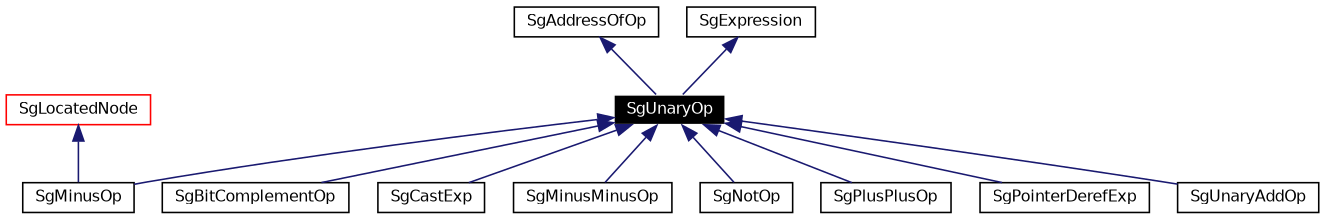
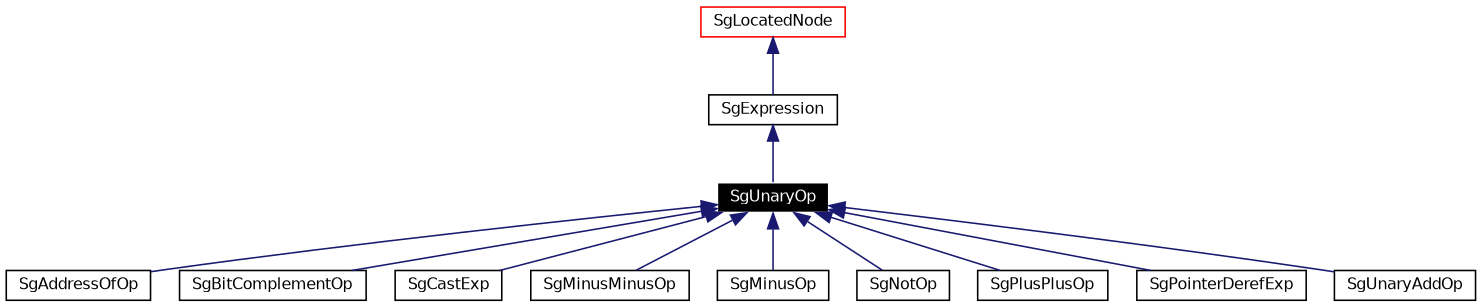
edge "SgUnaryOp" -> "SgAddressOfOp": reversed
edge "SgMinusOp" -> "SgLocatedNode": now "SgExpression" -> "SgLocatedNode"
